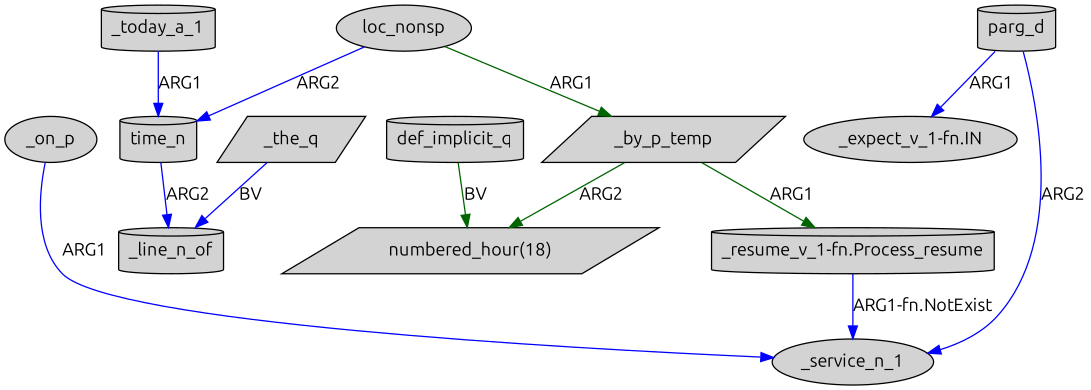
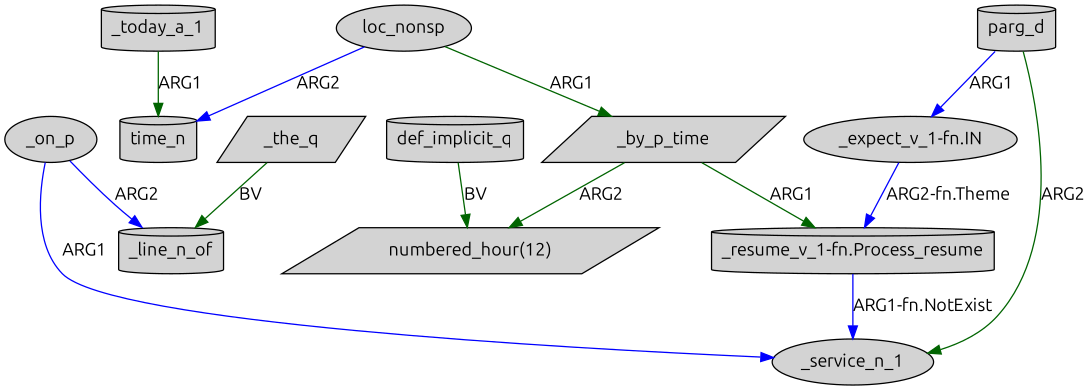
edge "_today_a_1" -> "time_n": color blue -> darkgreen
node "_by_p_temp": label "_by_p_temp" -> "_by_p_time"
edge "time_n" -> "_line_n_of": now "_on_p" -> "_line_n_of"
edge "_expect_v_1-fn.IN" -> "_resume_v_1-fn.Process_resume": added, label "ARG2-fn.Theme"
edge "_the_q" -> "_line_n_of": color blue -> darkgreen
edge "parg_d" -> "_service_n_1": color blue -> darkgreen
node "numbered_hour(18)": label "numbered_hour(18)" -> "numbered_hour(12)"
